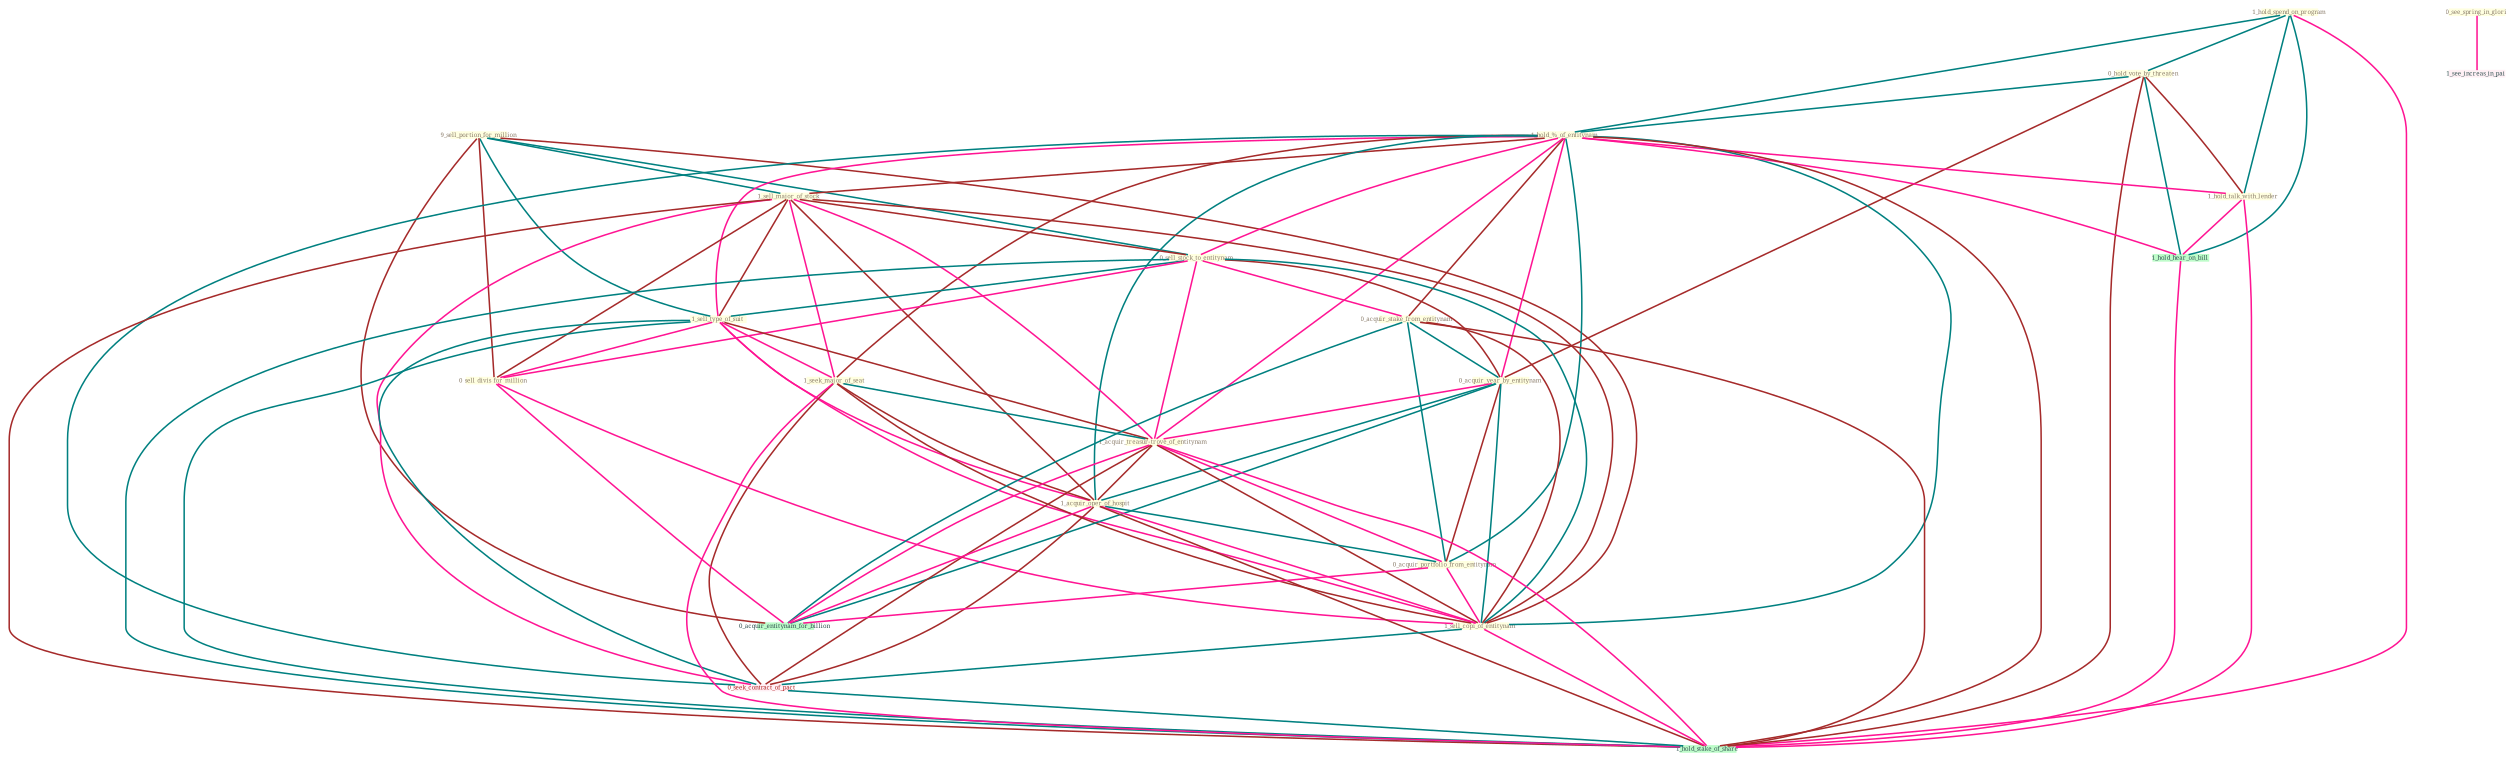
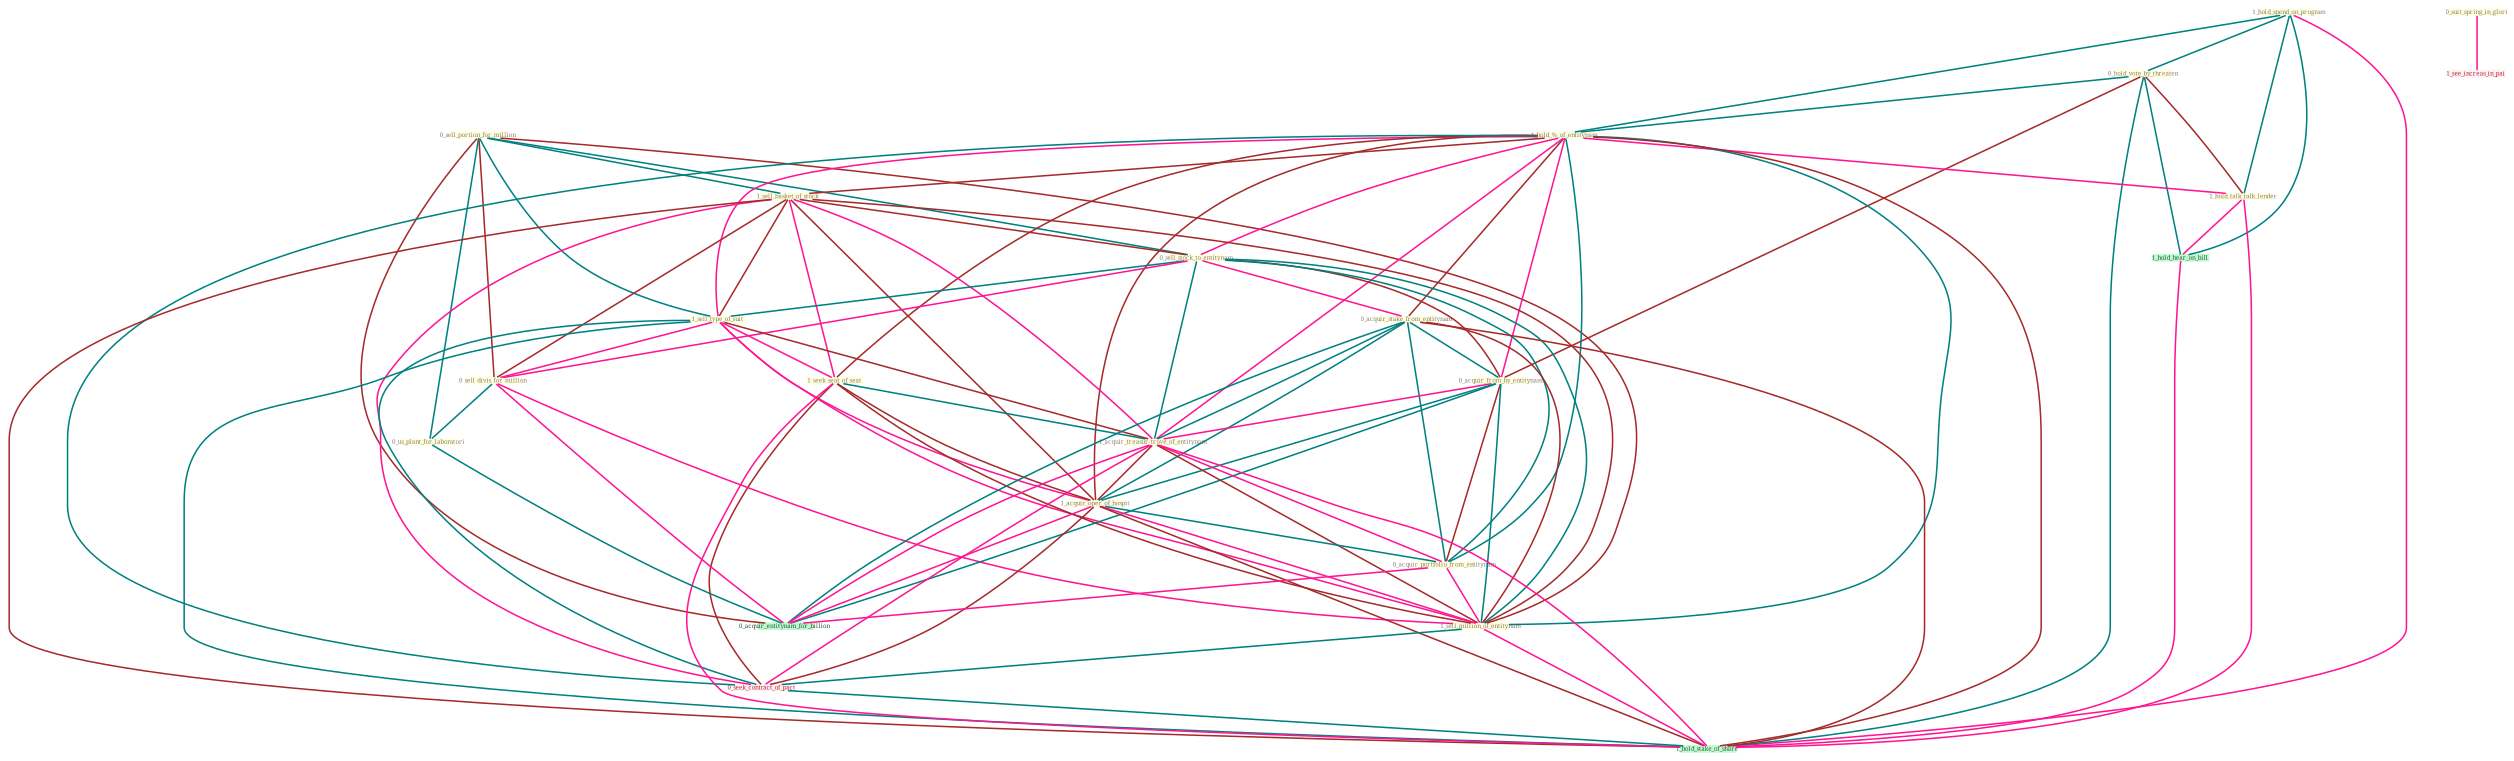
node "0_see_spring_in_glori": label "0_see_spring_in_glori" -> "0_suit_spring_in_glori"
node "1_see_increas_in_pai": fontcolor #2f4f4f -> #b22222
node "9_sell_portion_for_million": label "9_sell_portion_for_million" -> "0_sell_portion_for_million"
edge "1_hold_%_of_entitynam" -- "1_hold_hear_on_bill": removed
node "1_sell_major_of_stock": label "1_sell_major_of_stock" -> "1_sell_basket_of_stock"
node "1_hold_talk_with_lender": label "1_hold_talk_with_lender" -> "1_hold_talk_talk_lender"
edge "1_hold_%_of_entitynam" -- "1_acquir_oper_of_hospit": color teal -> brown
edge "0_sell_stock_to_entitynam" -- "1_acquir_treasur-trove_of_entitynam": color deeppink -> teal
node "1_seek_major_of_seat": label "1_seek_major_of_seat" -> "1_seek_seat_of_seat"
node "0_acquir_year_by_entitynam": label "0_acquir_year_by_entitynam" -> "0_acquir_from_by_entitynam"
edge "0_acquir_stake_from_entitynam" -- "1_acquir_treasur-trove_of_entitynam": added
edge "0_acquir_stake_from_entitynam" -- "1_acquir_oper_of_hospit": added
node "0_us_plant_for_laboratori": added
edge "1_acquir_treasur-trove_of_entitynam" -- "0_seek_contract_of_pact": color brown -> deeppink
edge "0_hold_vote_by_threaten" -- "1_hold_stake_of_share": color brown -> teal
node "1_sell_copi_of_entitynam": label "1_sell_copi_of_entitynam" -> "1_sell_million_of_entitynam"
edge "0_sell_stock_to_entitynam" -- "1_hold_stake_of_share": now "0_sell_stock_to_entitynam" -- "0_acquir_portfolio_from_entitynam"
